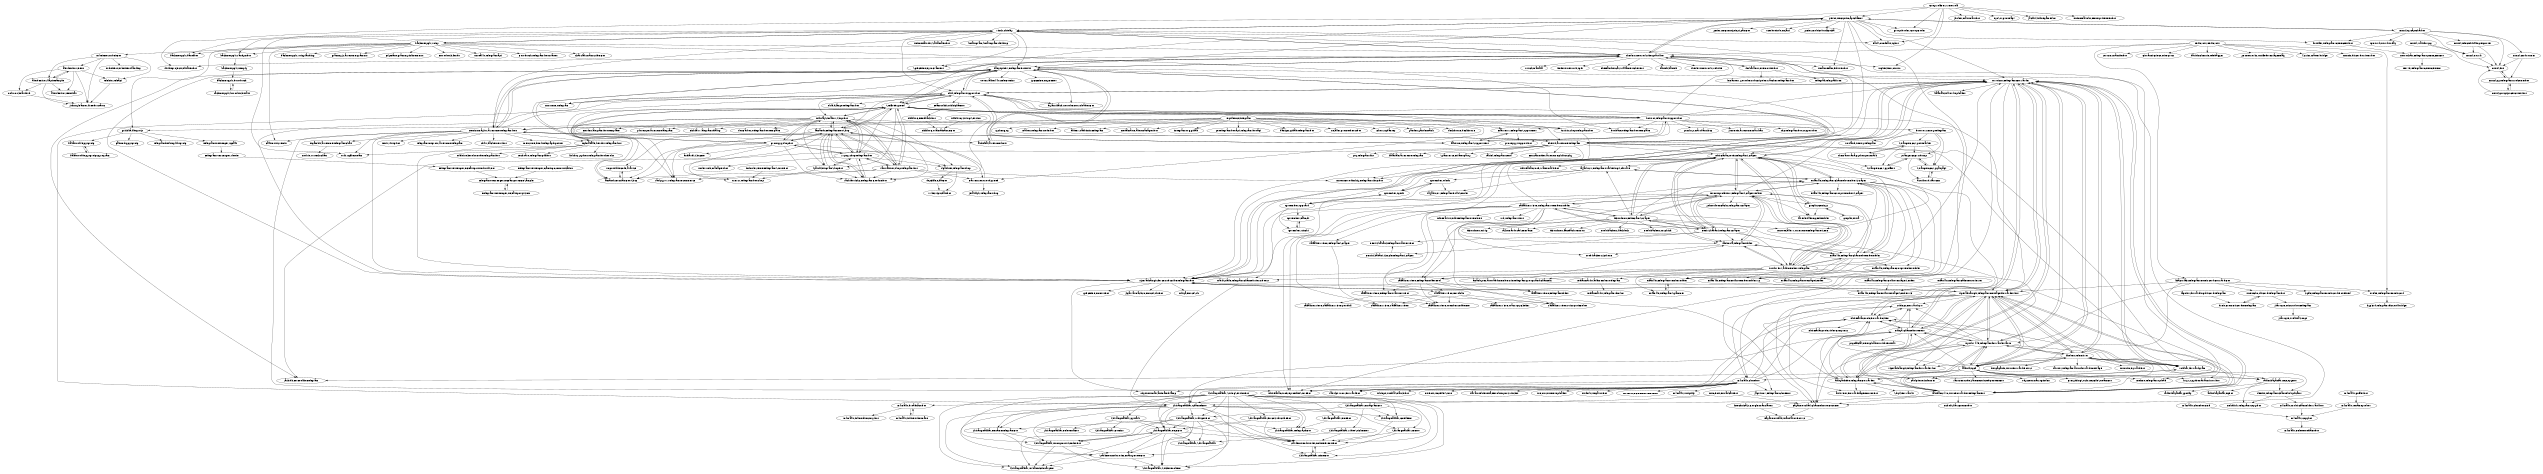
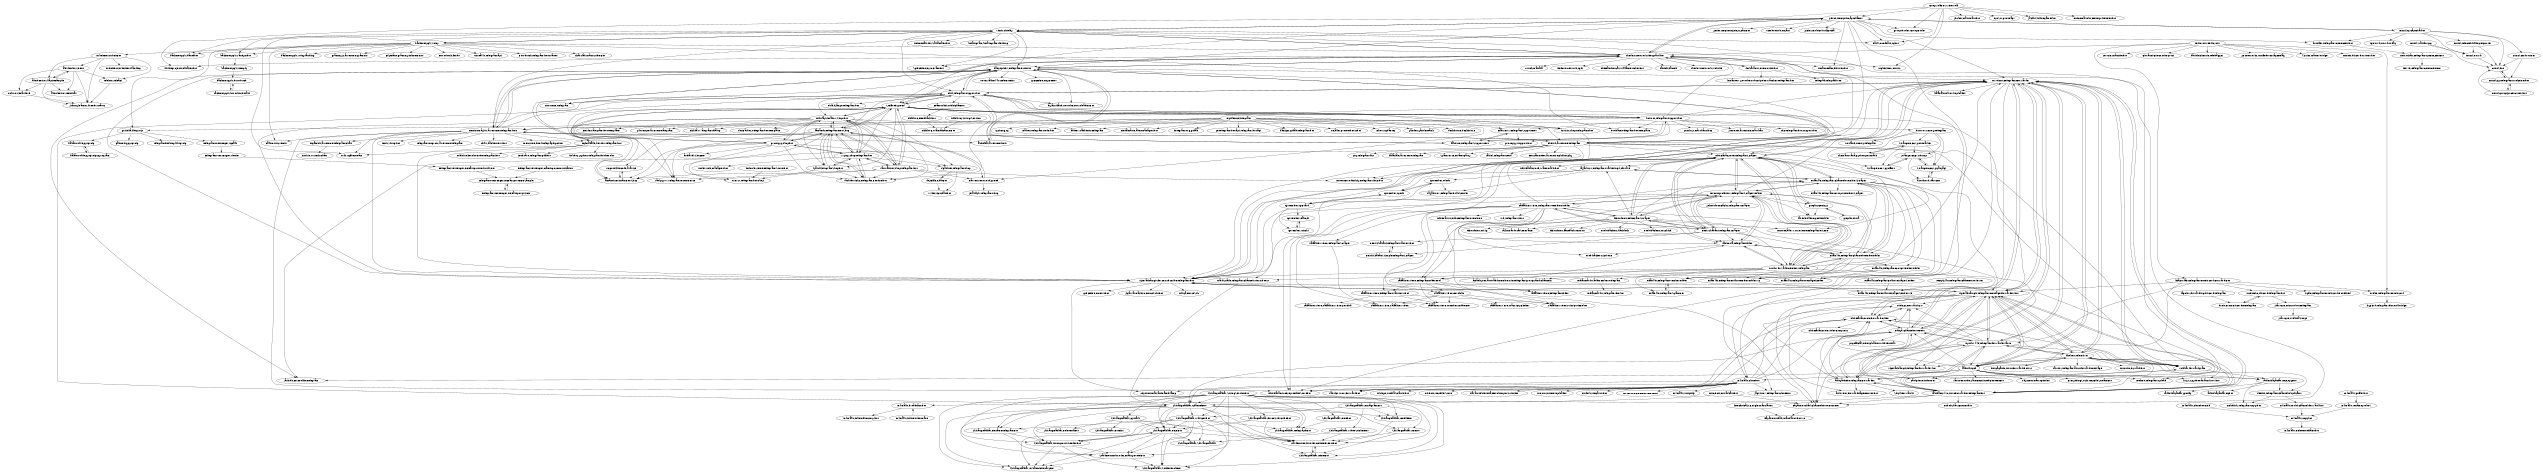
edge "DenizShabani/TelegramMassDMBot" -> "DenizShabani/SimpleTelegramScraper": added
node "erfan4lx/Telegram-Fake-Post-Viewer": label "erfan4lx/Telegram-Fake-Post-Viewer" -> "temply4lx/Telegram-Fake-Post-Viewer"
edge "aahnik/tgcf" -> "Ayush7445/telegram-forwarder_auto": removed
edge "m4mallu/broadcast-bot" -> "m4mallu/inline-tube-mate": removed
